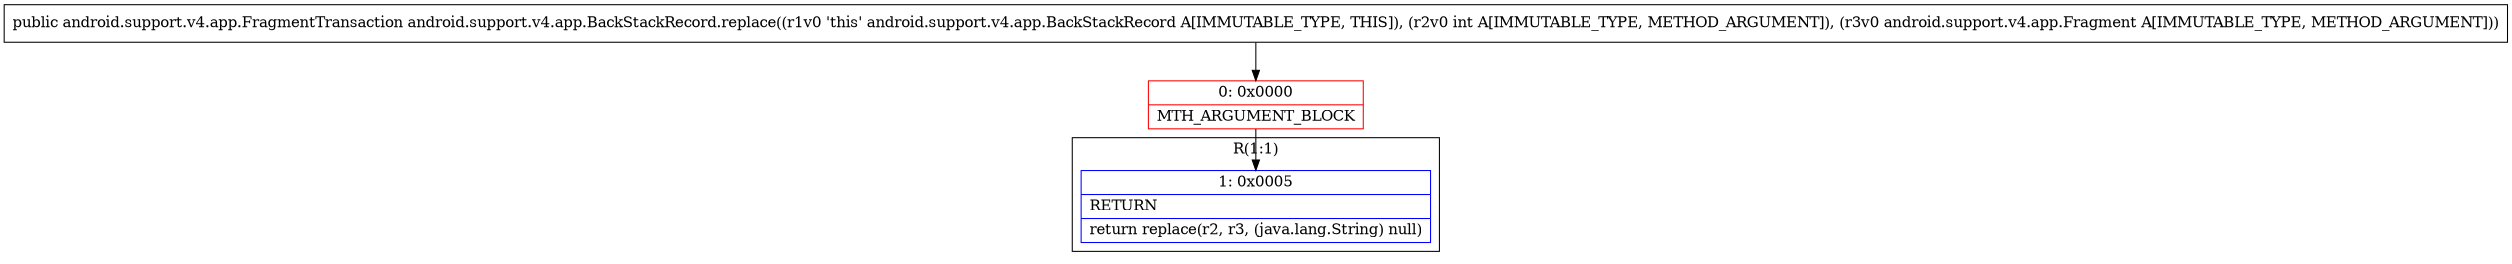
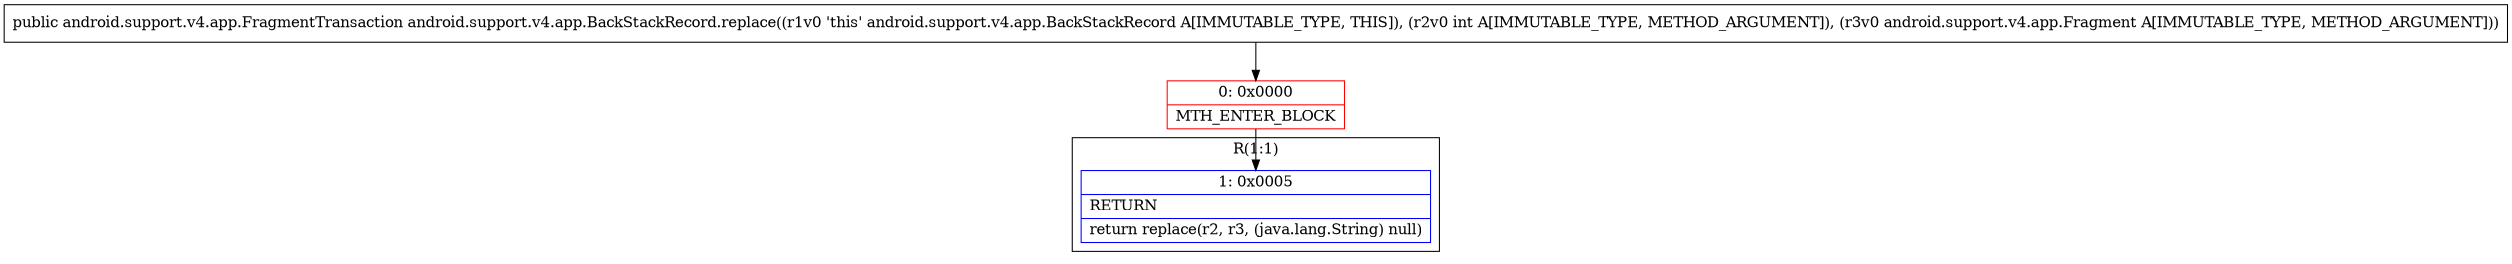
node "0: 0x0000": text "MTH_ARGUMENT_BLOCK" -> "MTH_ENTER_BLOCK"
